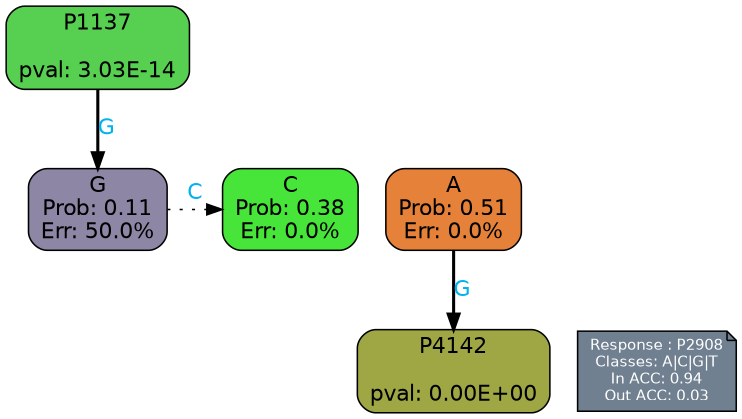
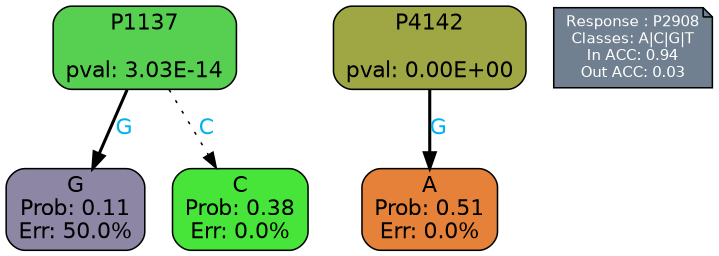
edge "G Prob: 0.11 Err: 50.0%" -> "C Prob: 0.38 Err: 0.0%": now "P1137 pval: 3.03E-14" -> "C Prob: 0.38 Err: 0.0%"
edge "A Prob: 0.51 Err: 0.0%" -> "P4142 pval: 0.00E+00": reversed
